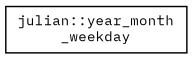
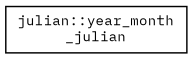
node "julian::year_month _weekday": label "julian::year_month _weekday" -> "julian::year_month _julian"
